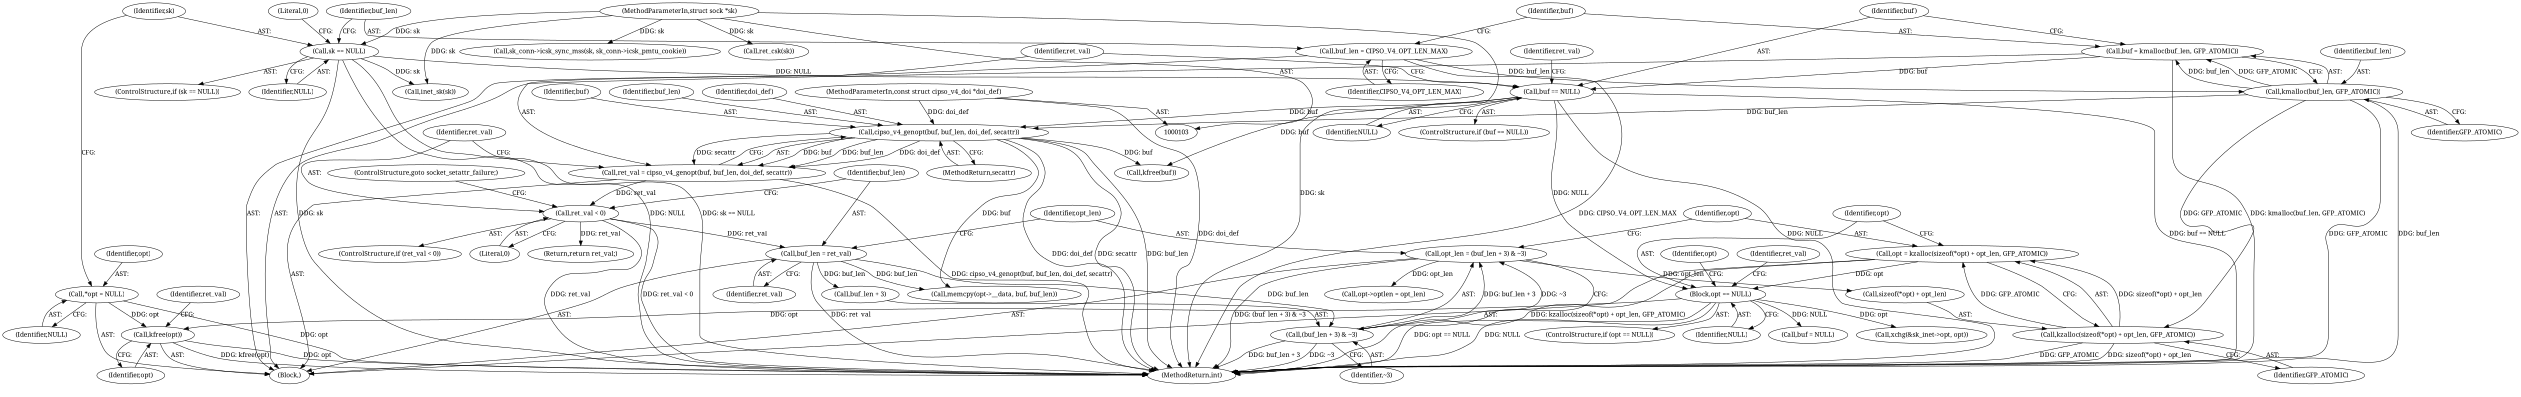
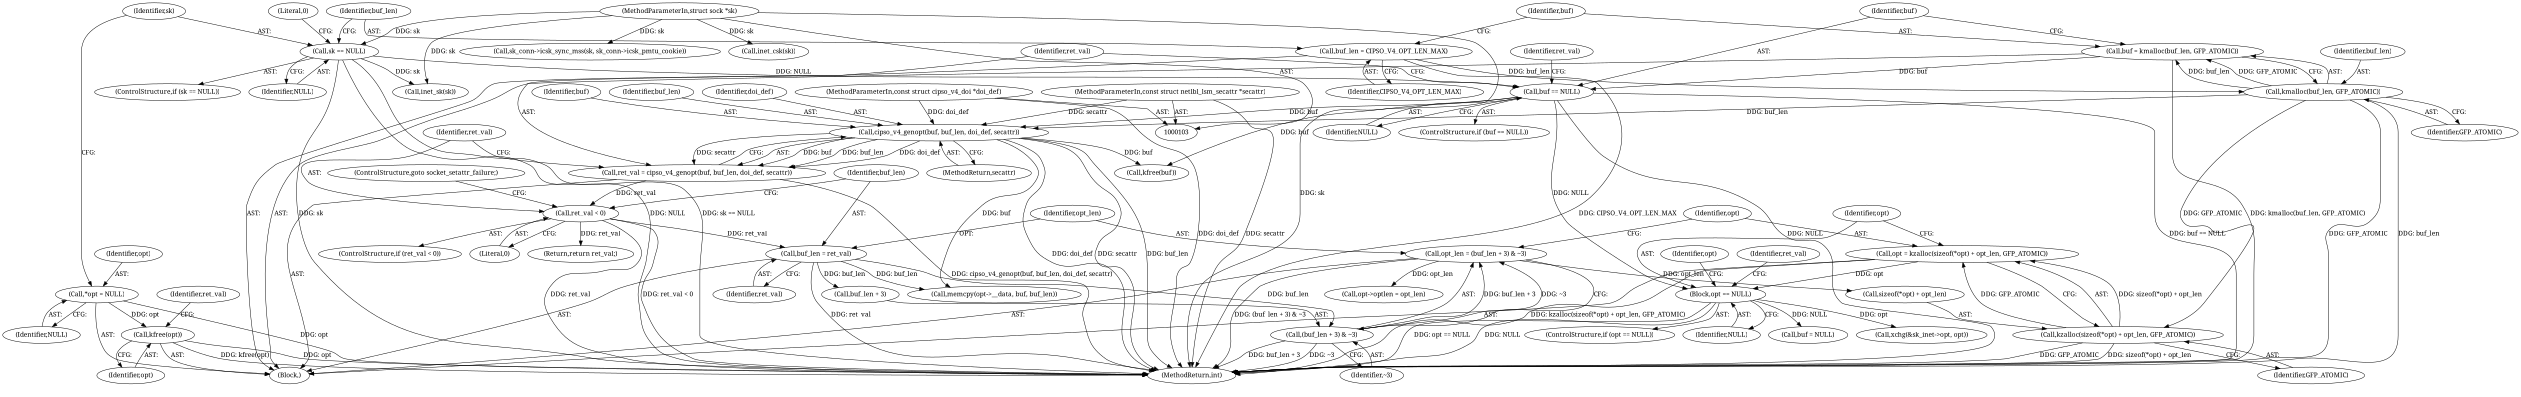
node "(Call,ret_csk(sk))": label "(Call,ret_csk(sk))" -> "(Call,inet_csk(sk))"
node "(MethodParameterIn,const struct netlbl_lsm_secattr *secattr)": added
edge "(Identifier,opt_len)" -> "(Call,buf_len = ret_val)": label "CFG: " -> "OPT: "
edge "(Block,opt == NULL)" -> "(Call,kfree(opt))": removed, label "DDG: opt"
